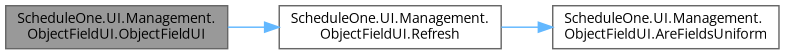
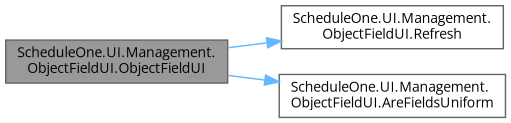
edge "ScheduleOne.UI.Management. ObjectFieldUI.Refresh" -> "ScheduleOne.UI.Management. ObjectFieldUI.AreFieldsUniform": now "ScheduleOne.UI.Management. ObjectFieldUI.ObjectFieldUI" -> "ScheduleOne.UI.Management. ObjectFieldUI.AreFieldsUniform"
